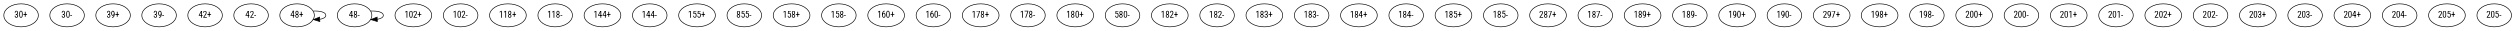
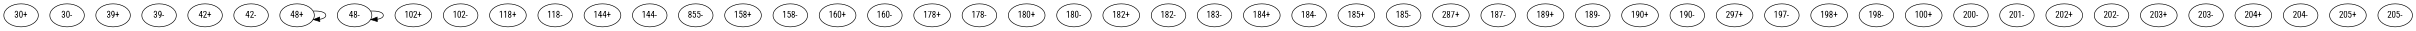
node "155+": removed
node "580-": label "580-" -> "180-"
node "183+": removed
node "197-": added
node "200+": label "200+" -> "100+"
node "201+": removed
